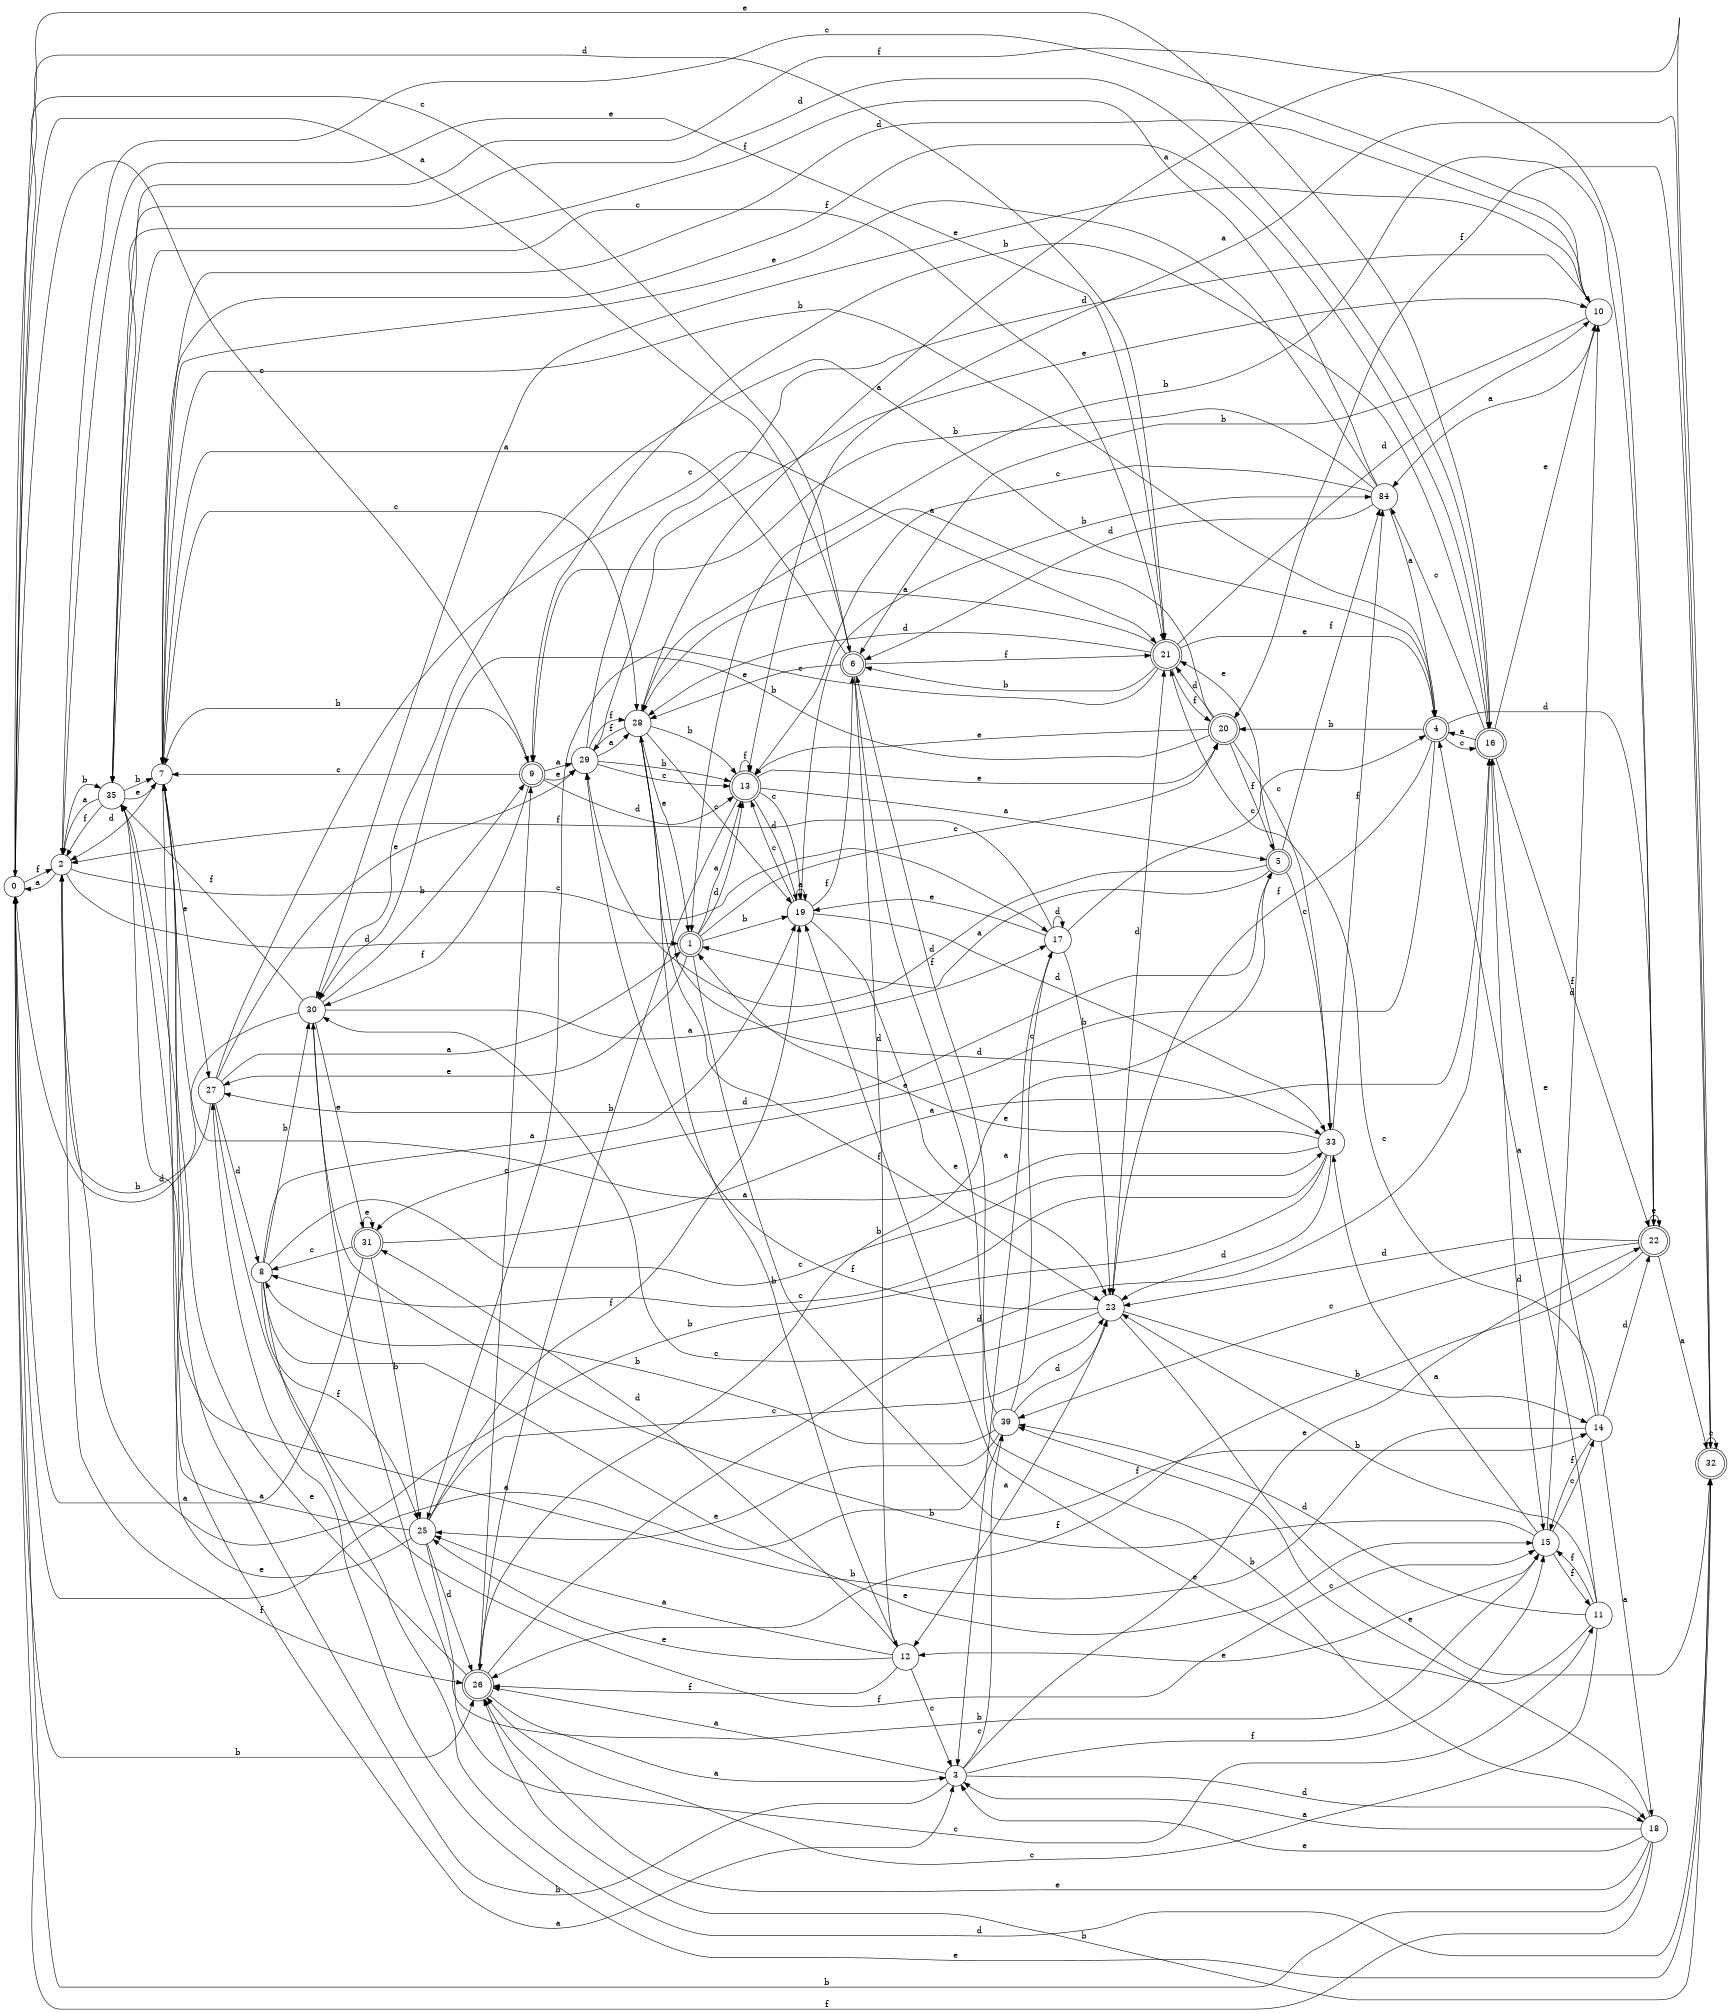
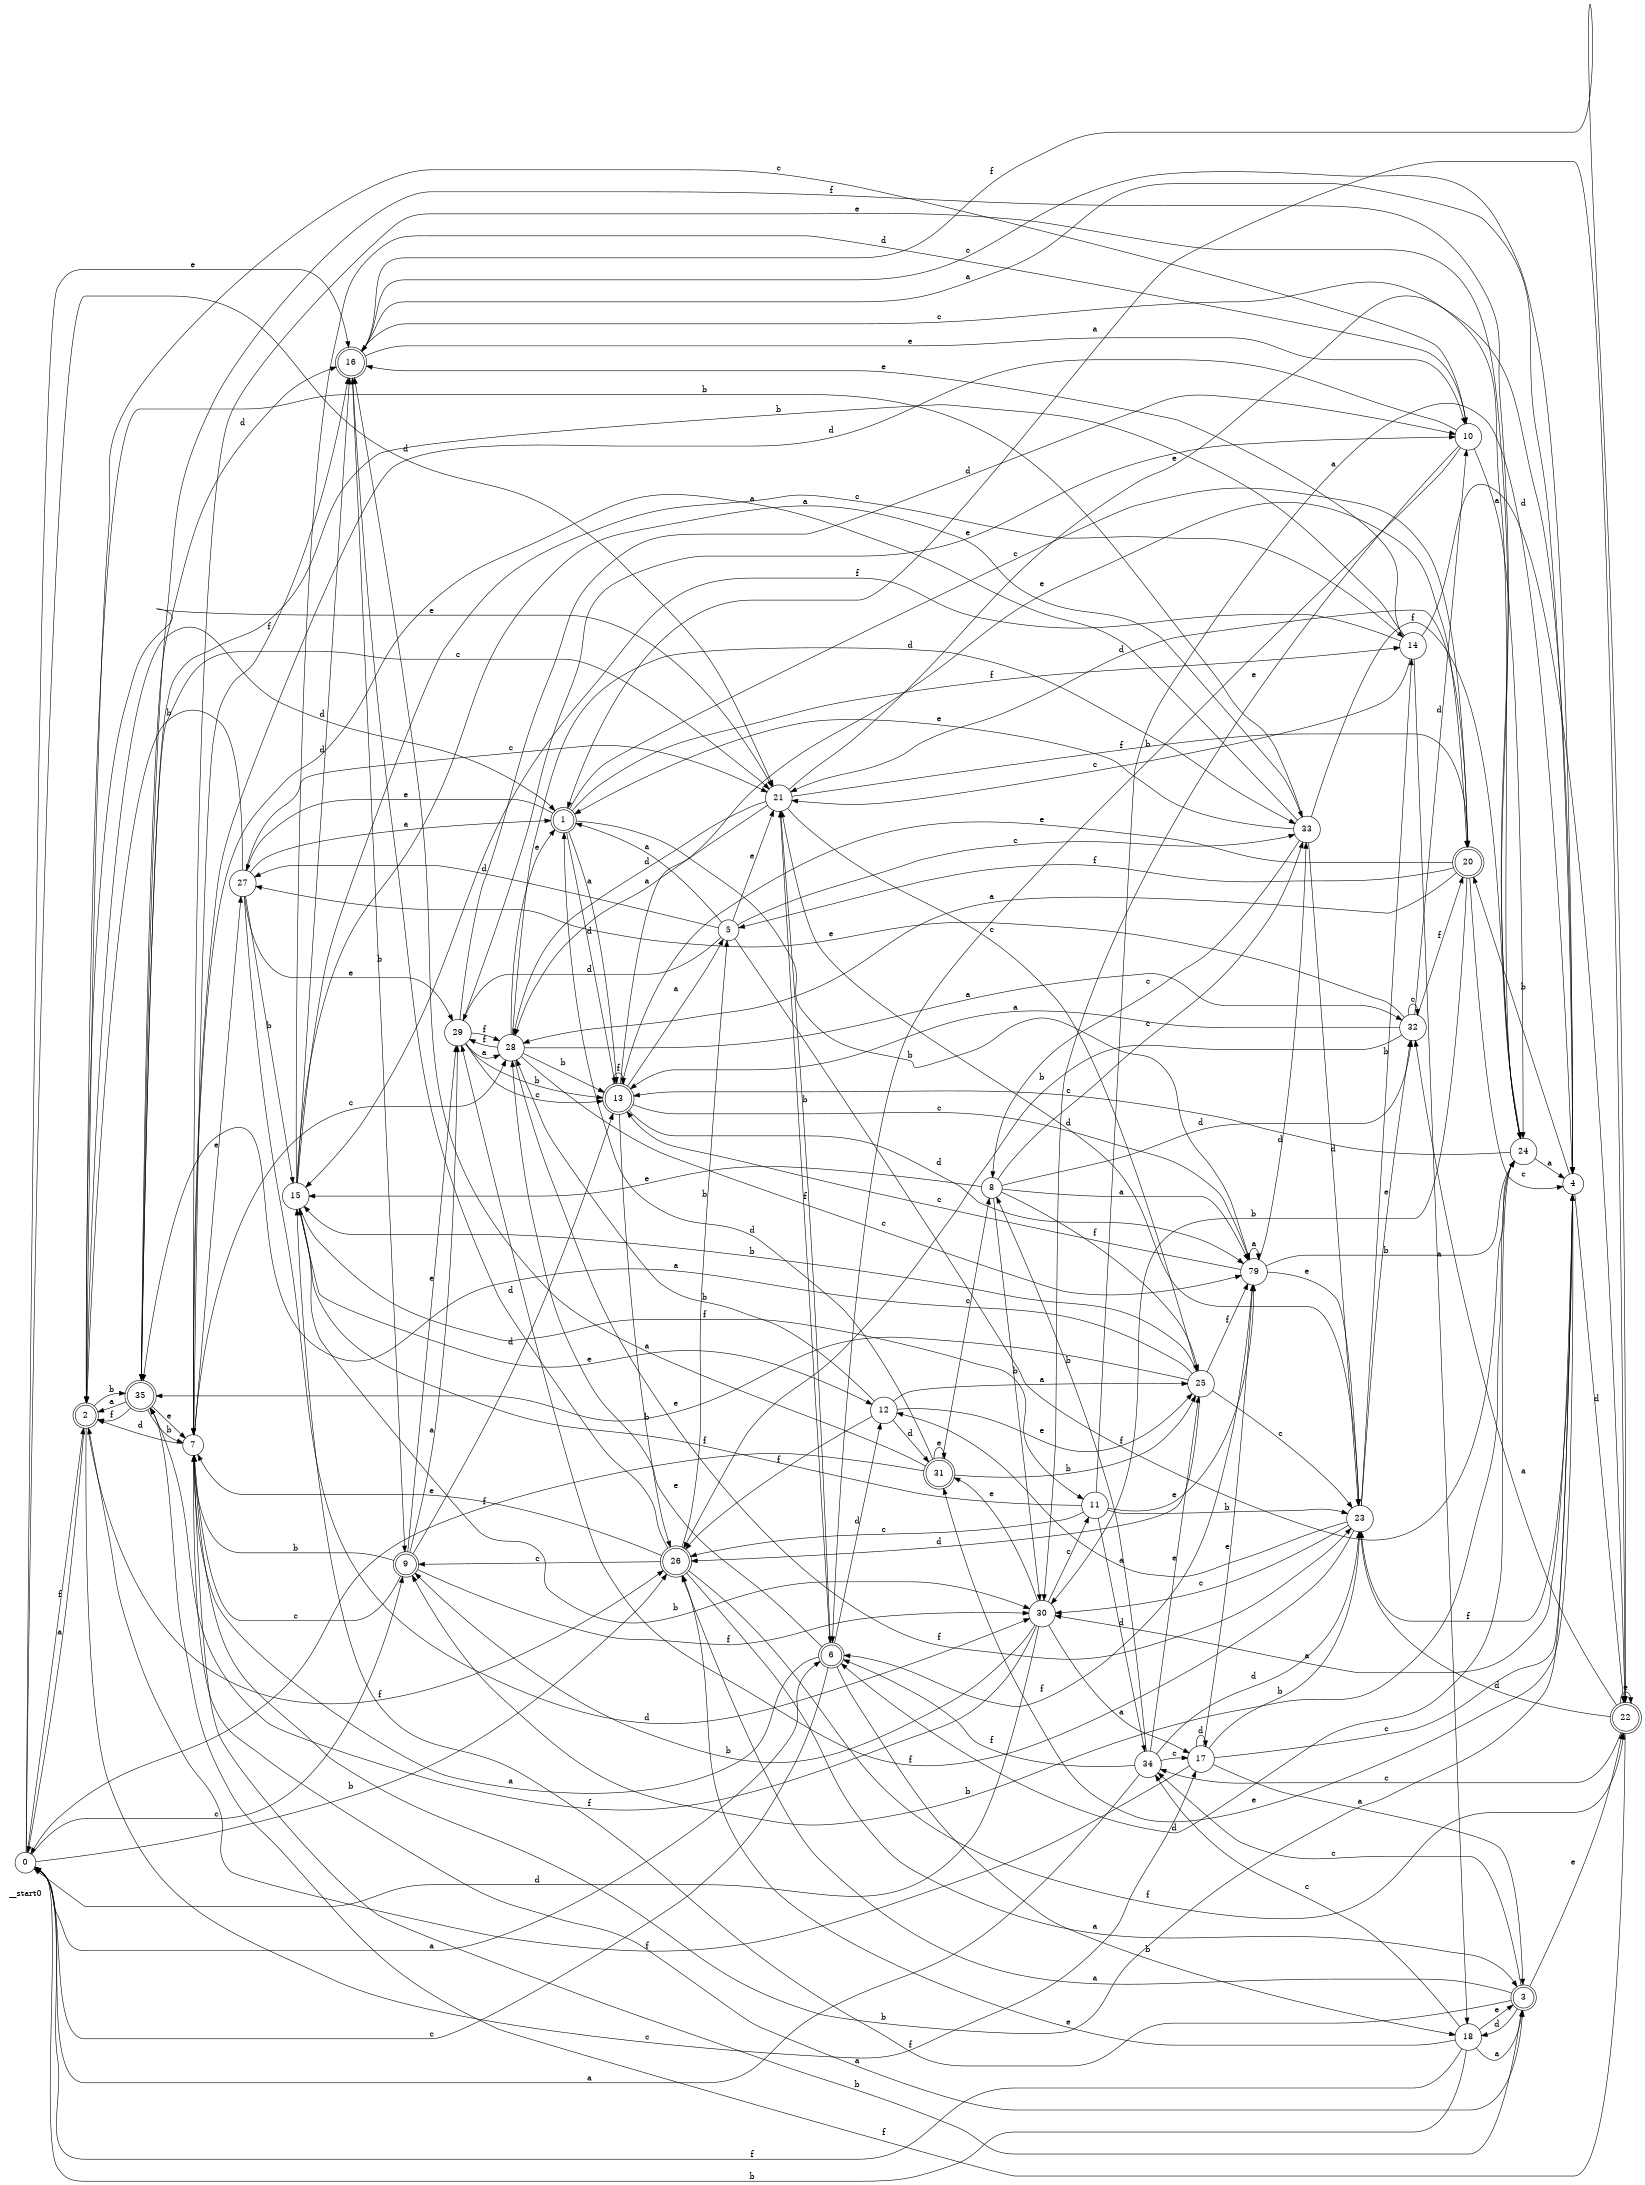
edge "22" -> "1": label "b" -> "a"
edge "21" -> "10": now "32" -> "10"
node "84": label "84" -> "24"
node "21": shape doublecircle -> circle
node "4": shape doublecircle -> circle
node "35": shape circle -> doublecircle
node "5": shape doublecircle -> circle
node "2": shape circle -> doublecircle
node "19": label "19" -> "79"
edge "20" -> "33": now "20" -> "4"
edge "16" -> "15": reversed
edge "27" -> "8": now "27" -> "30"
edge "31" -> "1": added, label "d"
node "39": label "39" -> "34"
node "32": shape doublecircle -> circle
edge "31" -> "0": label "a" -> "f"
edge "22" -> "26": reversed
edge "27" -> "15": label "f" -> "b"
edge "12" -> "3": removed, label "c"
node "3": shape circle -> doublecircle
node "__start0": added
